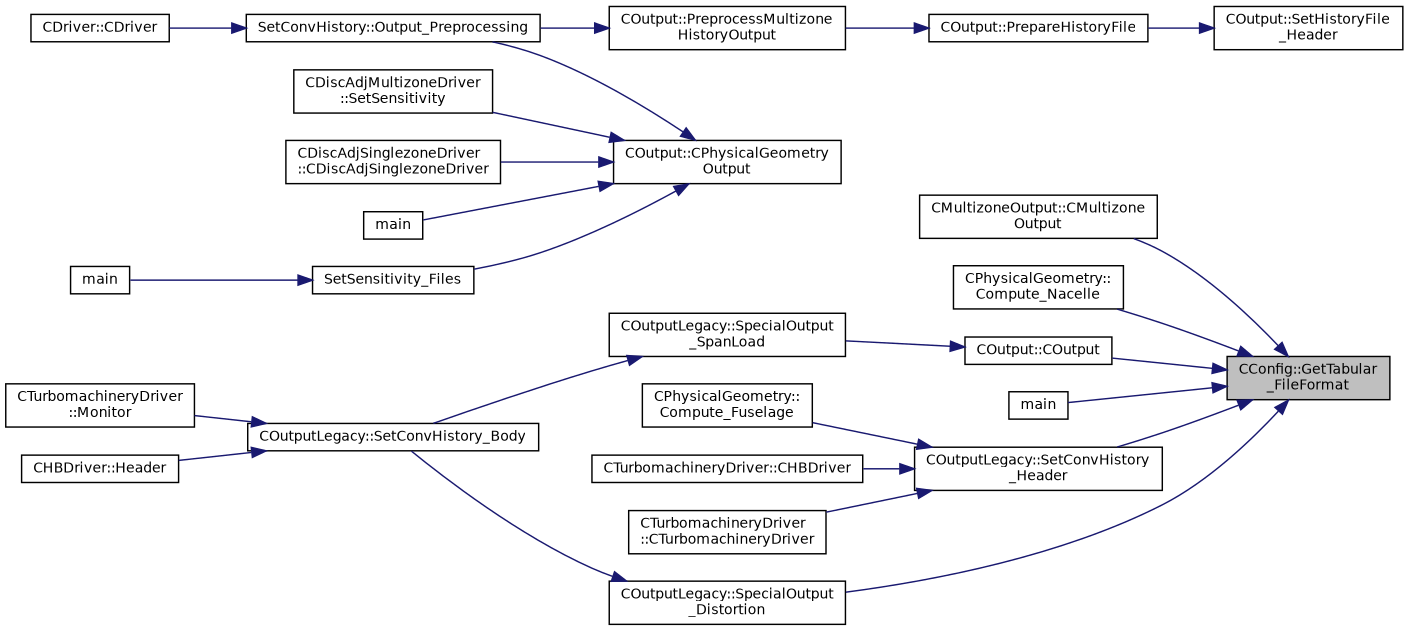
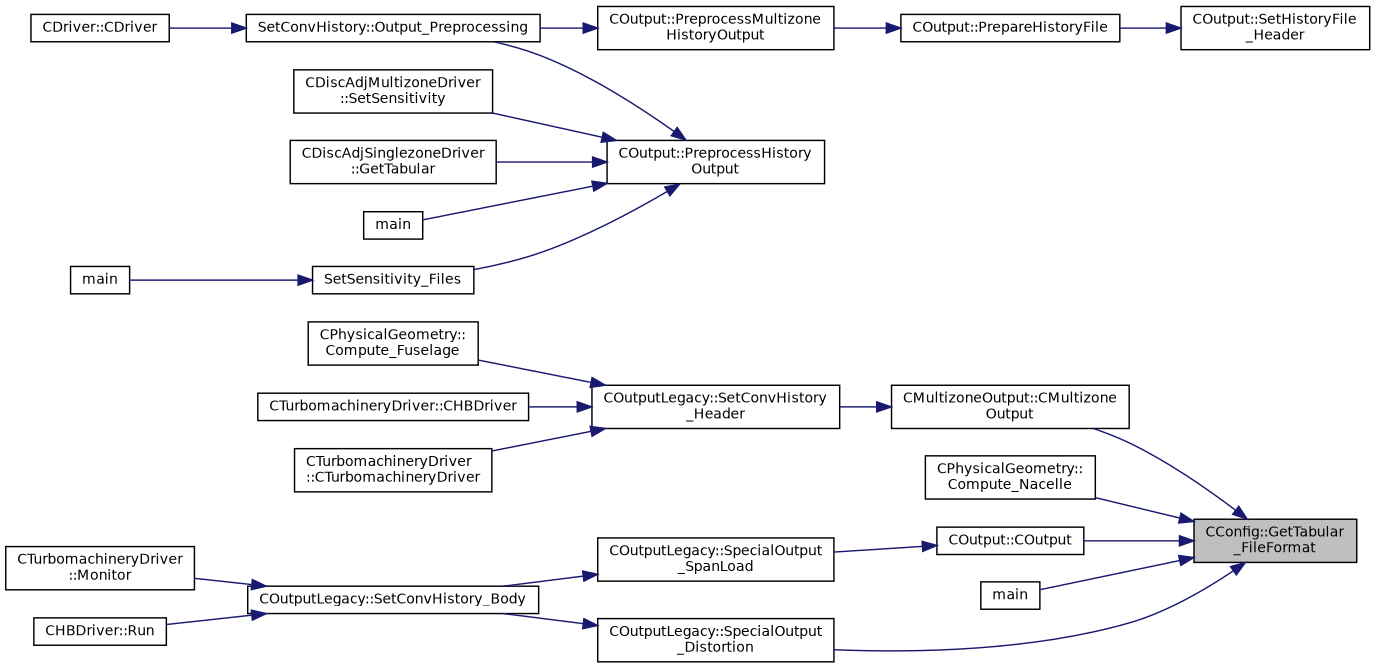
node "CDiscAdjSinglezoneDriver ::CDiscAdjSinglezoneDriver": label "CDiscAdjSinglezoneDriver ::CDiscAdjSinglezoneDriver" -> "CDiscAdjSinglezoneDriver ::GetTabular"
node "COutput::CPhysicalGeometry Output": label "COutput::CPhysicalGeometry Output" -> "COutput::PreprocessHistory Output"
edge "COutputLegacy::SetConvHistory _Header" -> "CConfig::GetTabular _FileFormat": now "COutputLegacy::SetConvHistory _Header" -> "CMultizoneOutput::CMultizone Output"
node "CHBDriver::Header": label "CHBDriver::Header" -> "CHBDriver::Run"
